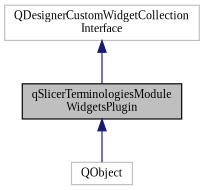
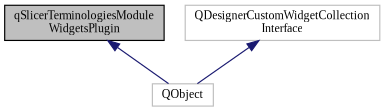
edge "qSlicerTerminologiesModule WidgetsPlugin" -> "QDesignerCustomWidgetCollection Interface": now "QObject" -> "QDesignerCustomWidgetCollection Interface"
